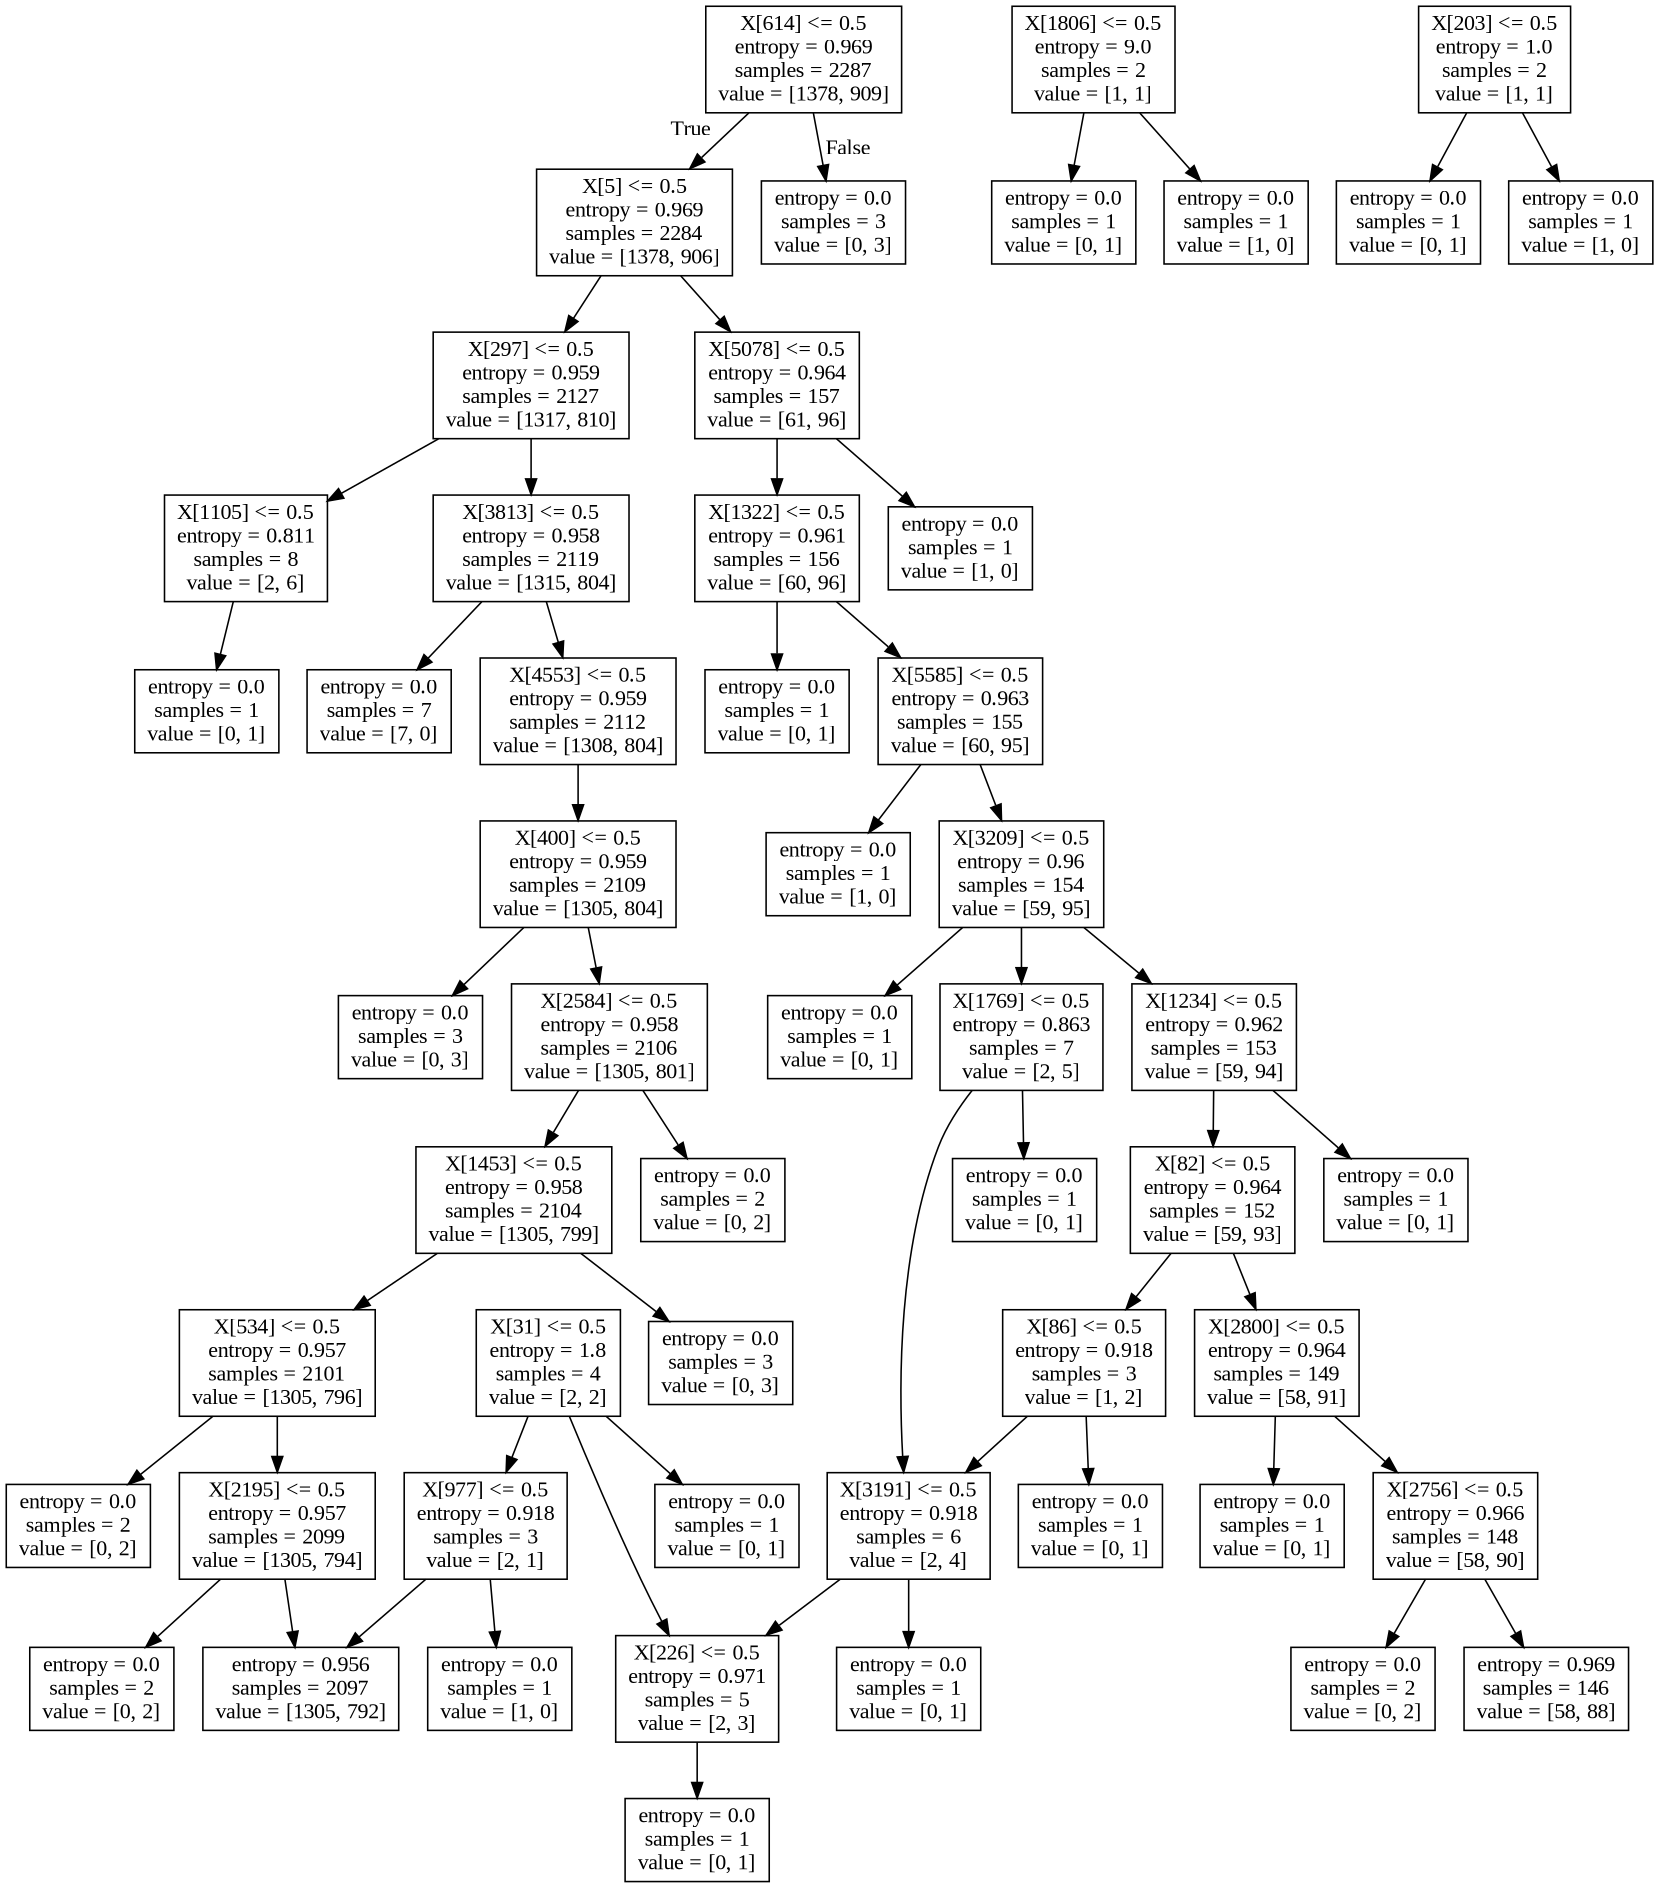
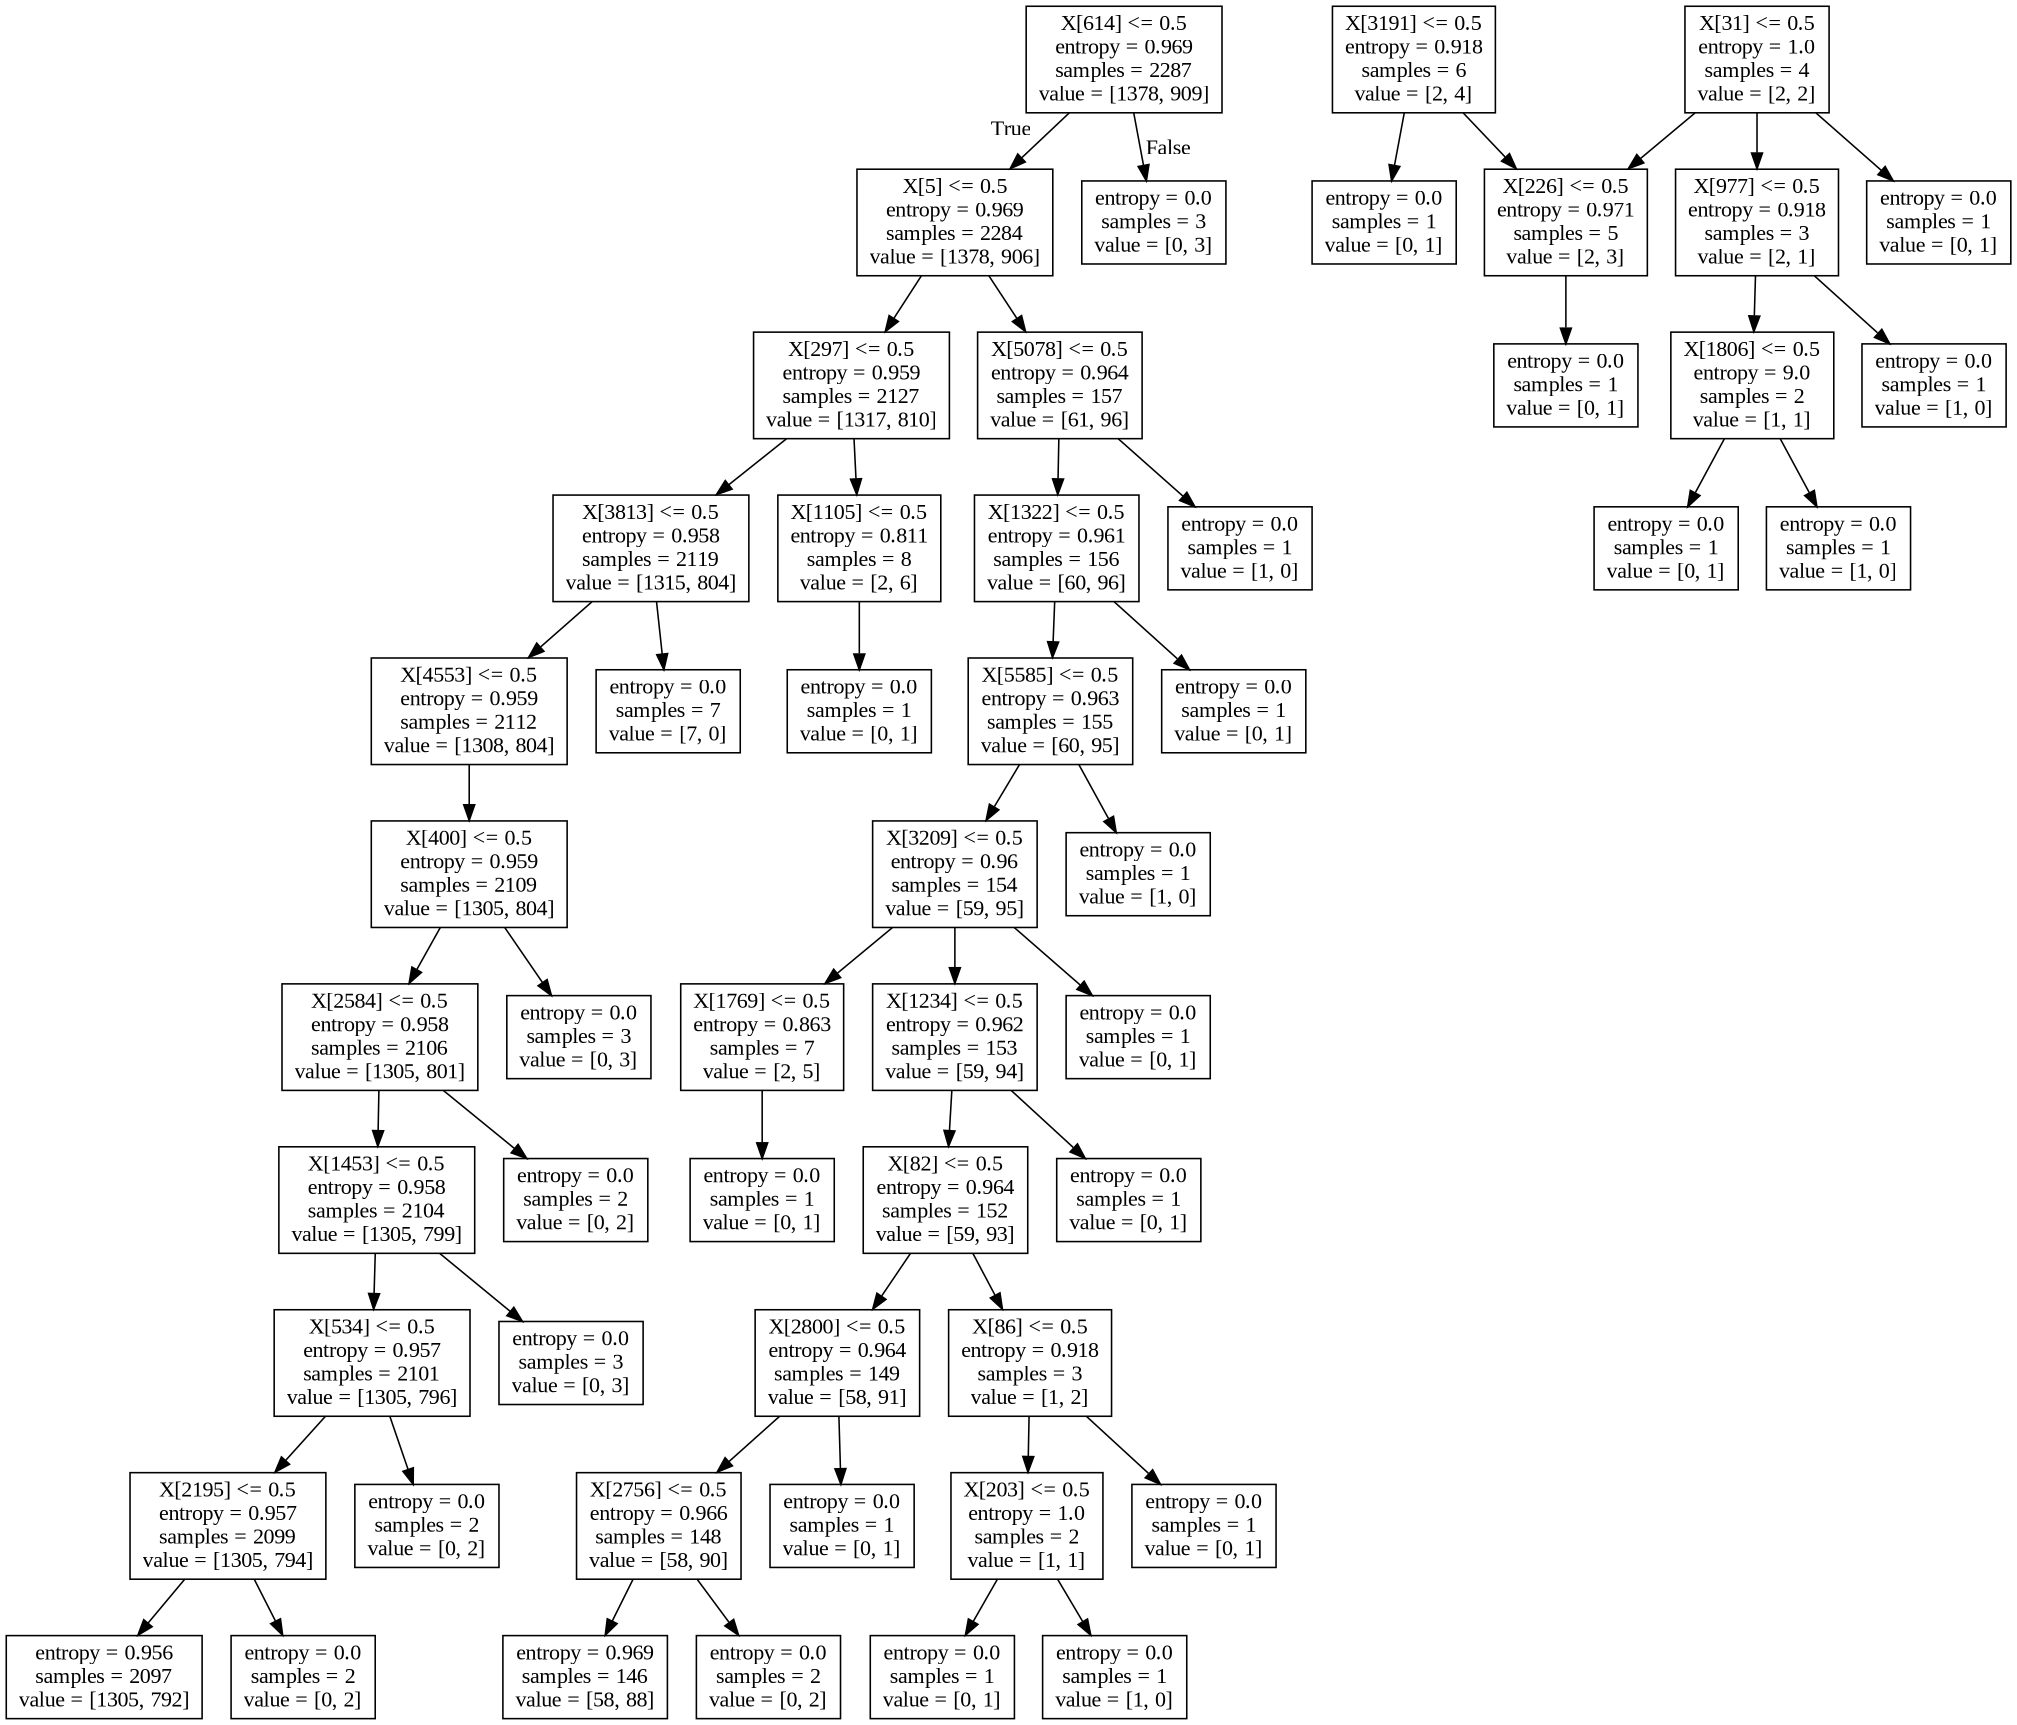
edge "X[1769] <= 0.5 entropy = 0.863 samples = 7 value = [2, 5]" -> "X[3191] <= 0.5 entropy = 0.918 samples = 6 value = [2, 4]": removed
node "X[31] <= 0.5 entropy = 1.8 samples = 4 value = [2, 2]": label "X[31] <= 0.5 entropy = 1.8 samples = 4 value = [2, 2]" -> "X[31] <= 0.5 entropy = 1.0 samples = 4 value = [2, 2]"
edge "X[86] <= 0.5 entropy = 0.918 samples = 3 value = [1, 2]" -> "X[3191] <= 0.5 entropy = 0.918 samples = 6 value = [2, 4]": now "X[86] <= 0.5 entropy = 0.918 samples = 3 value = [1, 2]" -> "X[203] <= 0.5 entropy = 1.0 samples = 2 value = [1, 1]"
edge "X[977] <= 0.5 entropy = 0.918 samples = 3 value = [2, 1]" -> "entropy = 0.956 samples = 2097 value = [1305, 792]": now "X[977] <= 0.5 entropy = 0.918 samples = 3 value = [2, 1]" -> "X[1806] <= 0.5 entropy = 9.0 samples = 2 value = [1, 1]"
